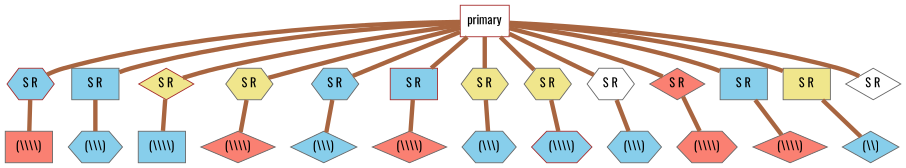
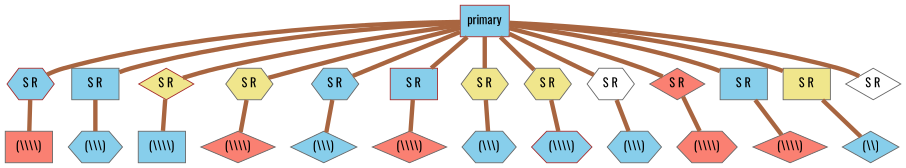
node "primary": fillcolor white -> skyblue
